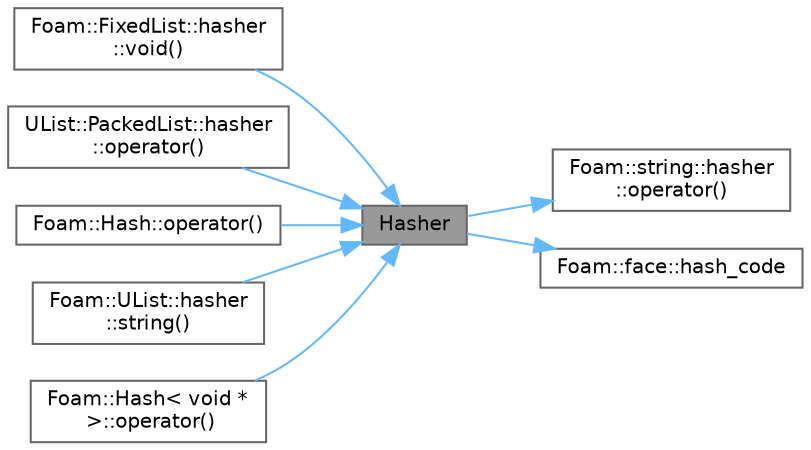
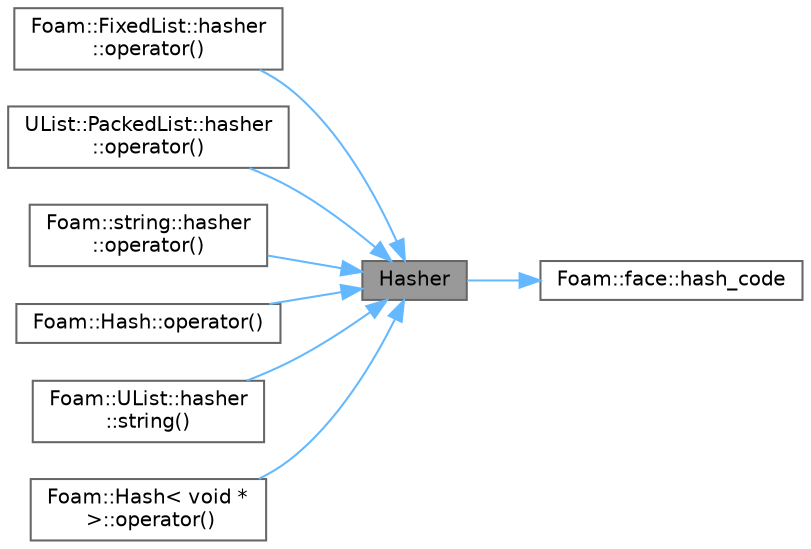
node "Foam::FixedList::hasher ::void()": label "Foam::FixedList::hasher ::void()" -> "Foam::FixedList::hasher ::operator()"
edge "Hasher" -> "Foam::string::hasher ::operator()": reversed
